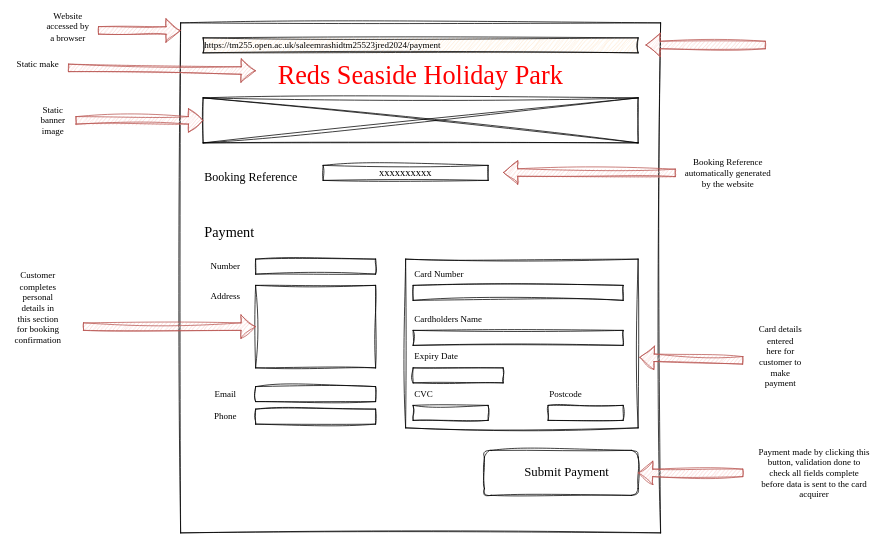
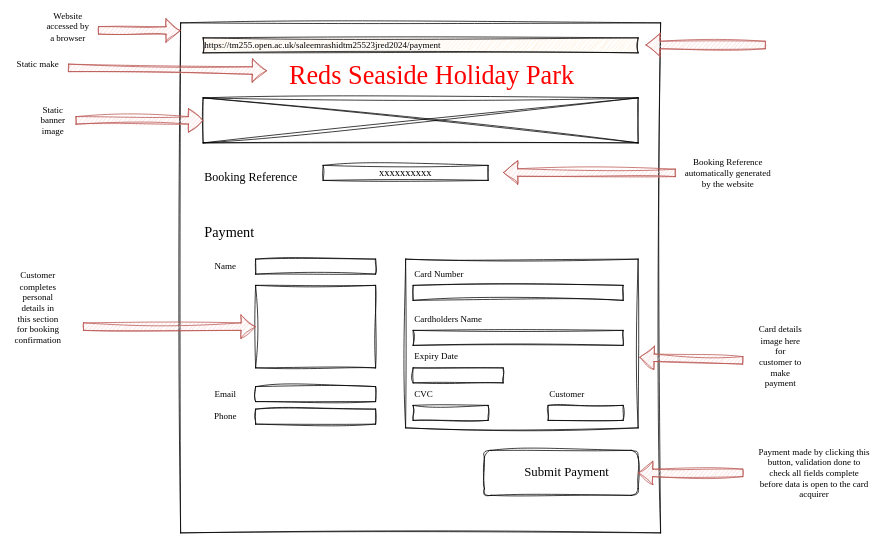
node "Reds Seaside Holiday Park": moved (420, 75) -> (432, 75)
node "Number": label "Number" -> "Name"
node "Address": removed
node "Card details entered here for customer to make payment": label "Card details entered here for customer to make payment" -> "Card details image here for customer to make payment"
node "Postcode": label "Postcode" -> "Customer"
node "Payment made by clicking this button, validation done to check all fields complete before data is sent to the card acquirer": label "Payment made by clicking this button, validation done to check all fields complete before data is sent to the card acquirer" -> "Payment made by clicking this button, validation done to check all fields complete before data is open to the card acquirer"
